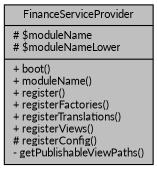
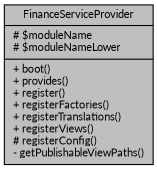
node "FinanceServiceProvider": text "+ moduleName()" -> "+ provides()"
